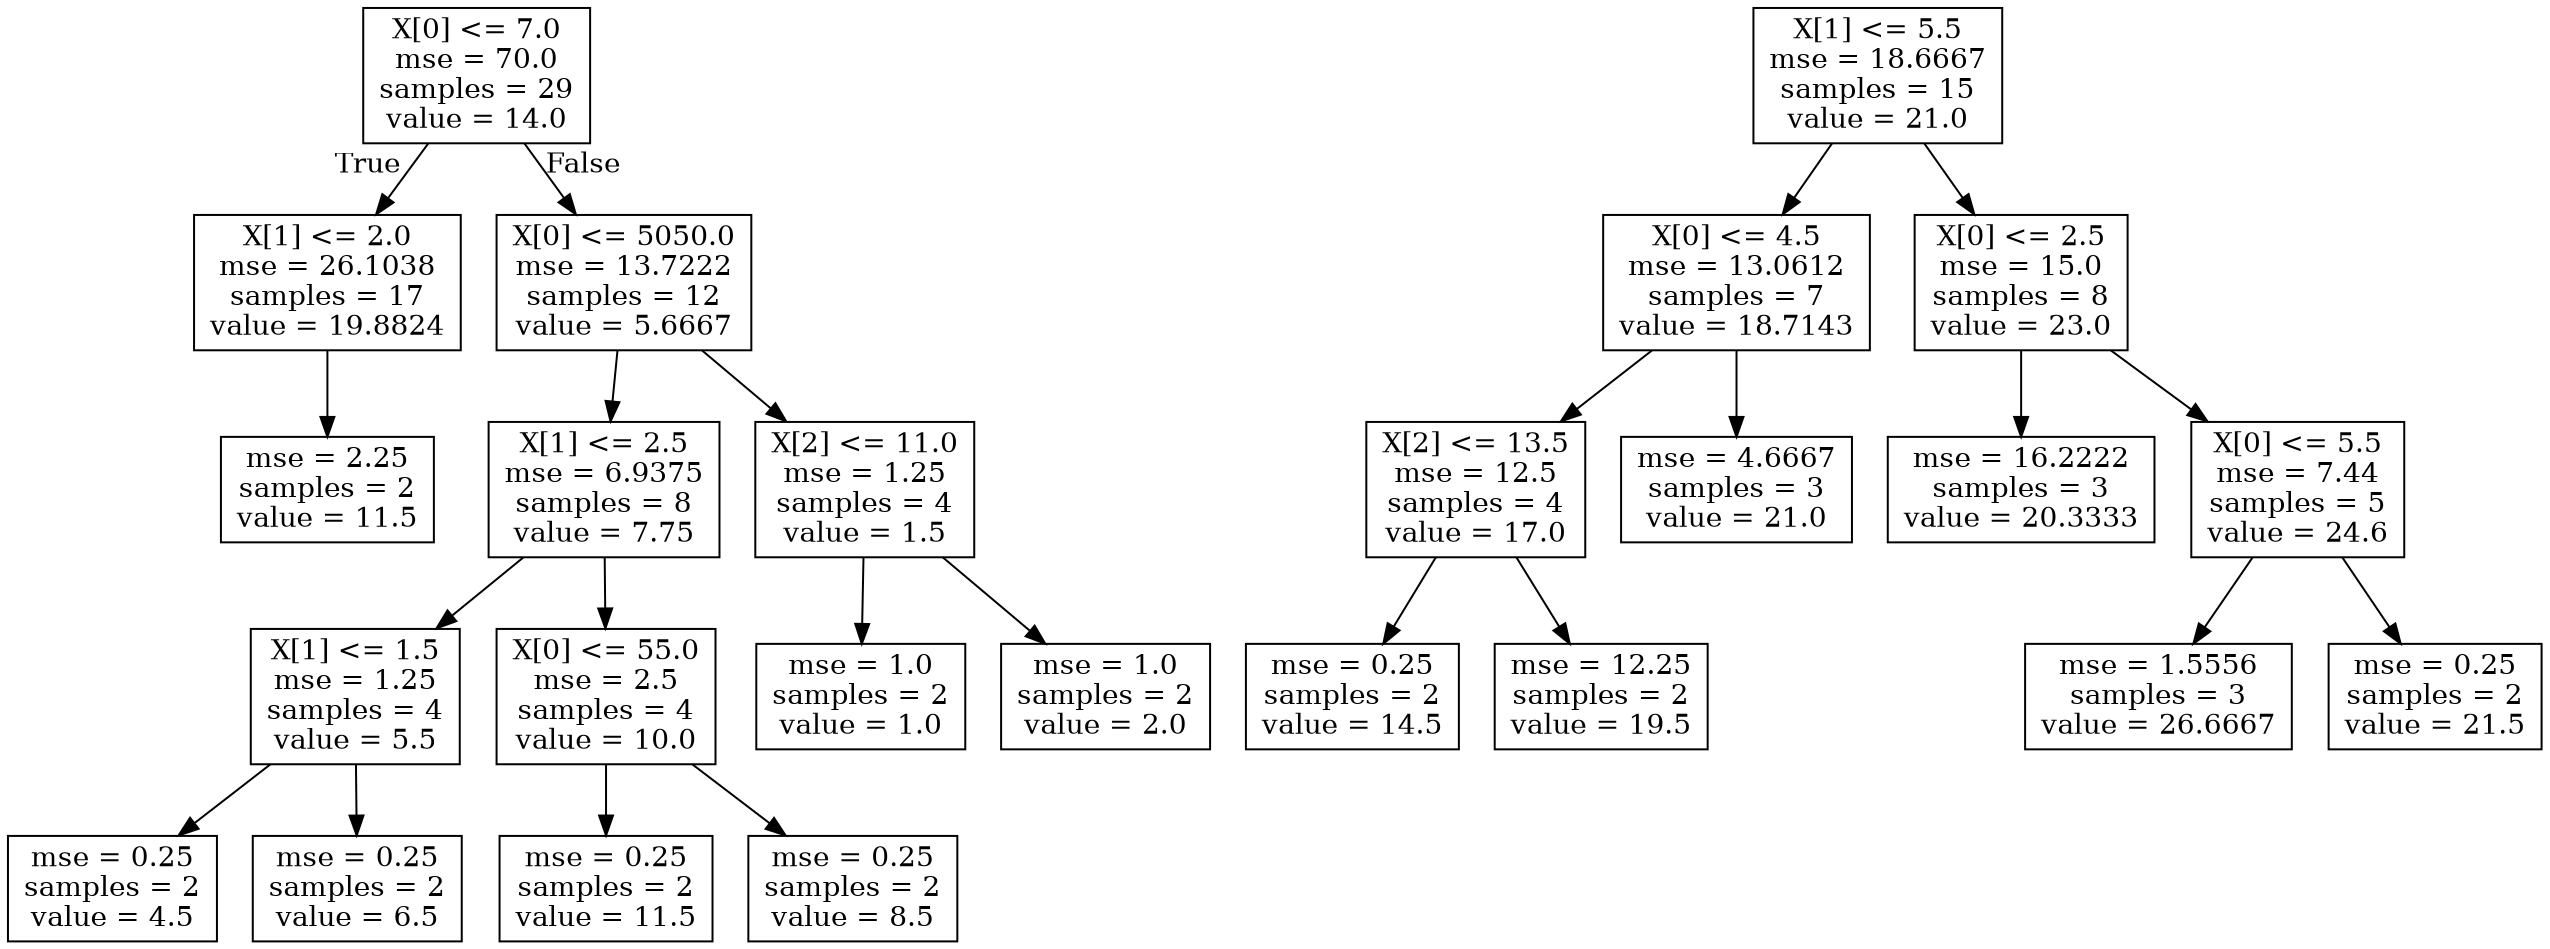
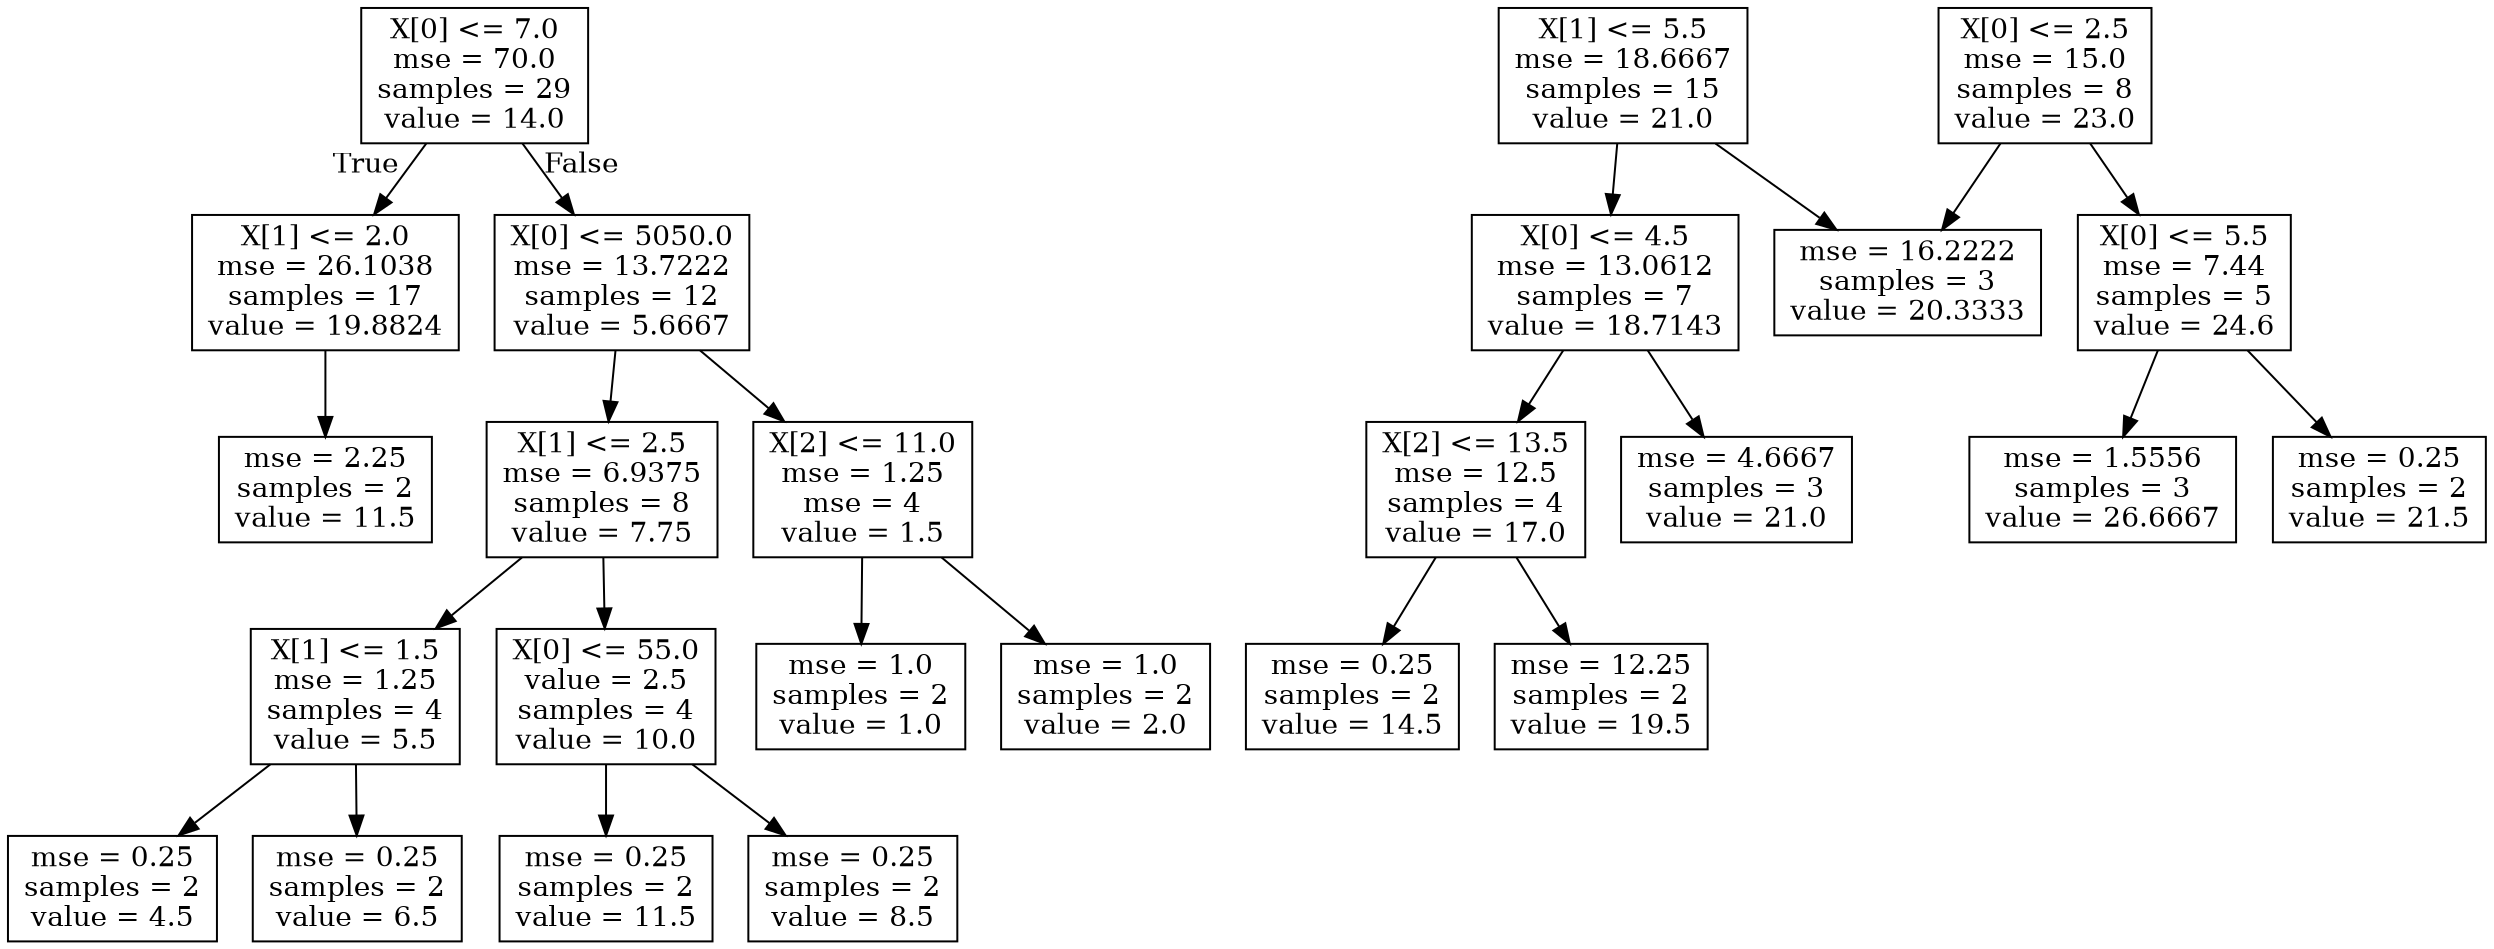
edge "X[1] <= 5.5 mse = 18.6667 samples = 15 value = 21.0" -> "X[0] <= 2.5 mse = 15.0 samples = 8 value = 23.0": now "X[1] <= 5.5 mse = 18.6667 samples = 15 value = 21.0" -> "mse = 16.2222 samples = 3 value = 20.3333"
node "X[2] <= 11.0 mse = 1.25 samples = 4 value = 1.5": label "X[2] <= 11.0 mse = 1.25 samples = 4 value = 1.5" -> "X[2] <= 11.0 mse = 1.25 mse = 4 value = 1.5"
node "X[0] <= 55.0 mse = 2.5 samples = 4 value = 10.0": label "X[0] <= 55.0 mse = 2.5 samples = 4 value = 10.0" -> "X[0] <= 55.0 value = 2.5 samples = 4 value = 10.0"
